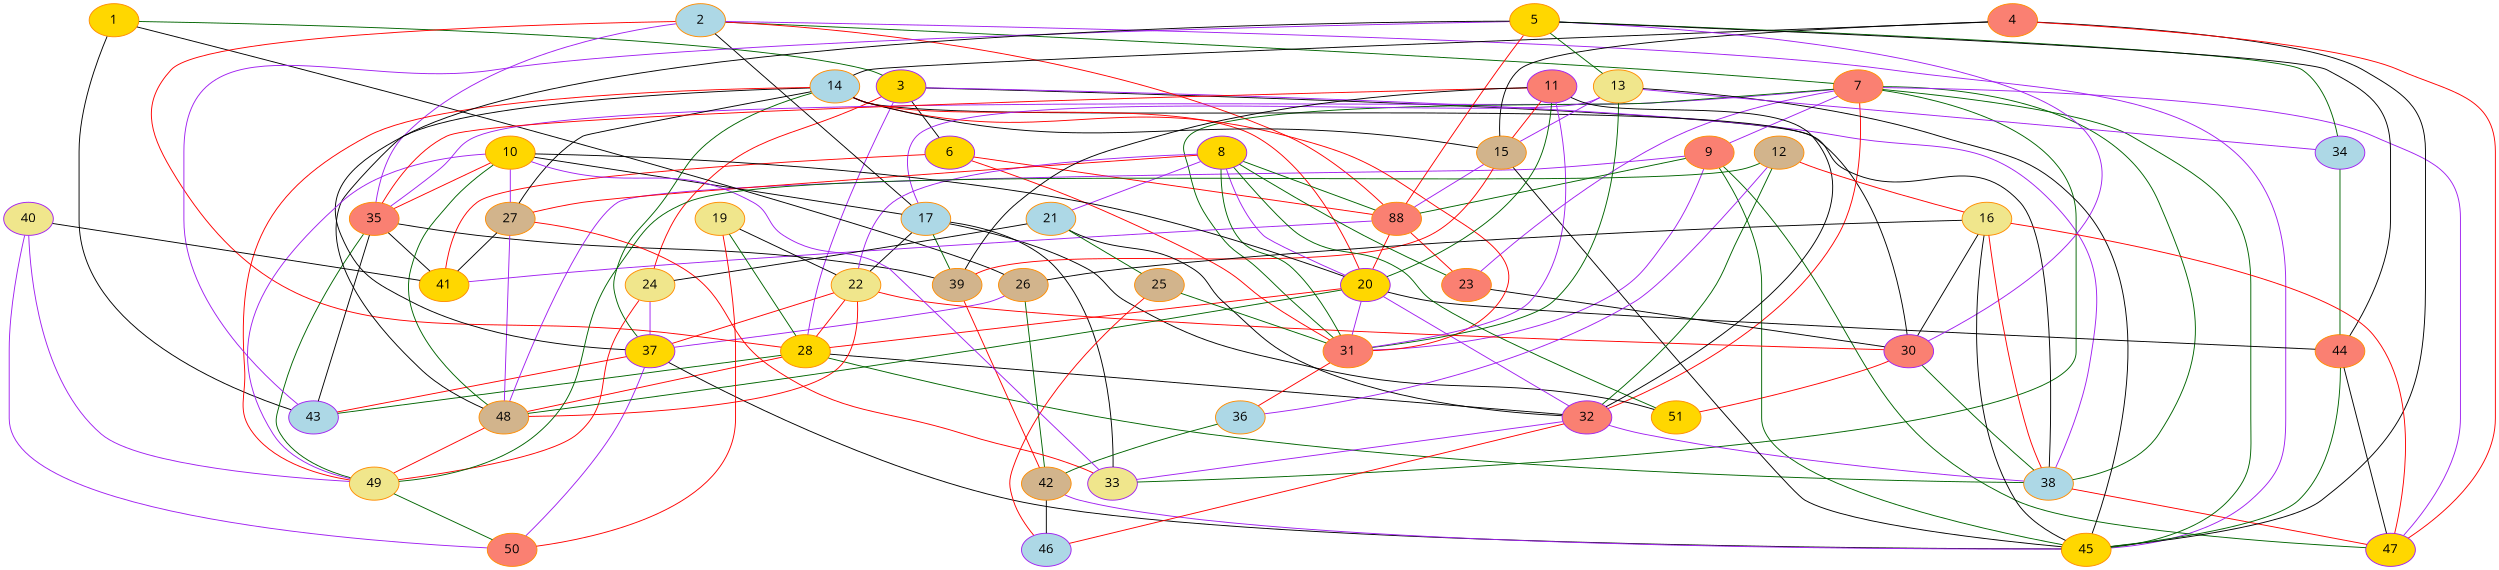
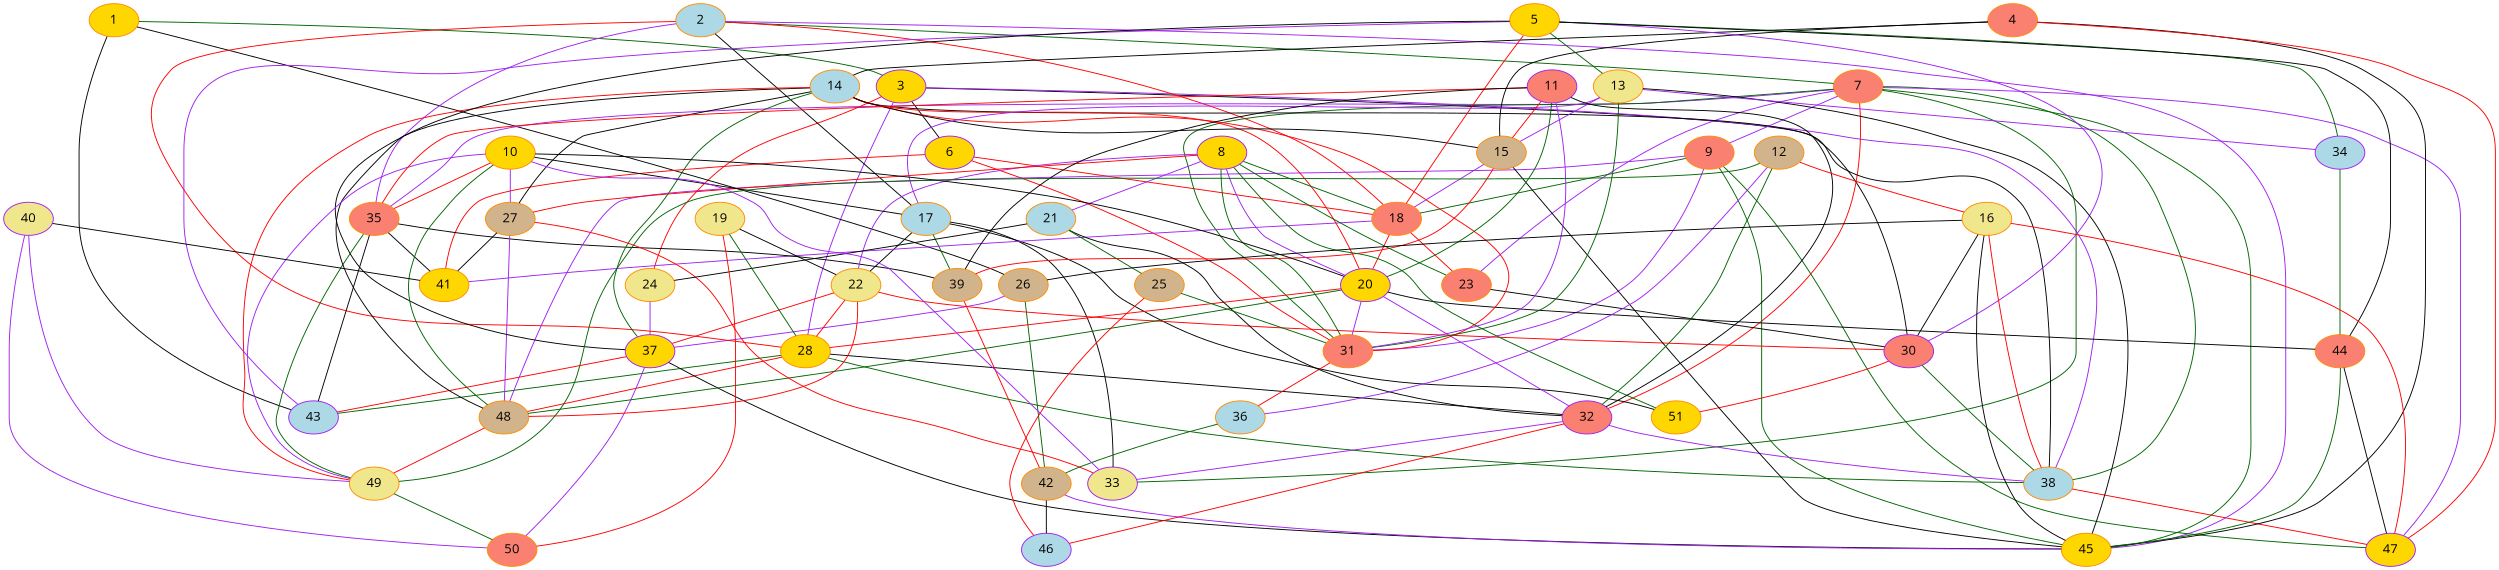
node "88": label "88" -> "18"
edge "24" -- "49": removed
